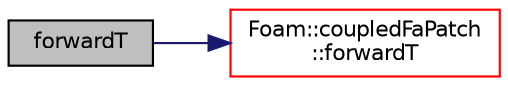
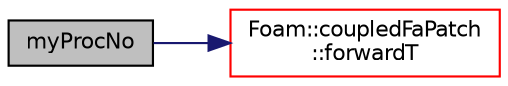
node "forwardT": label "forwardT" -> "myProcNo"
